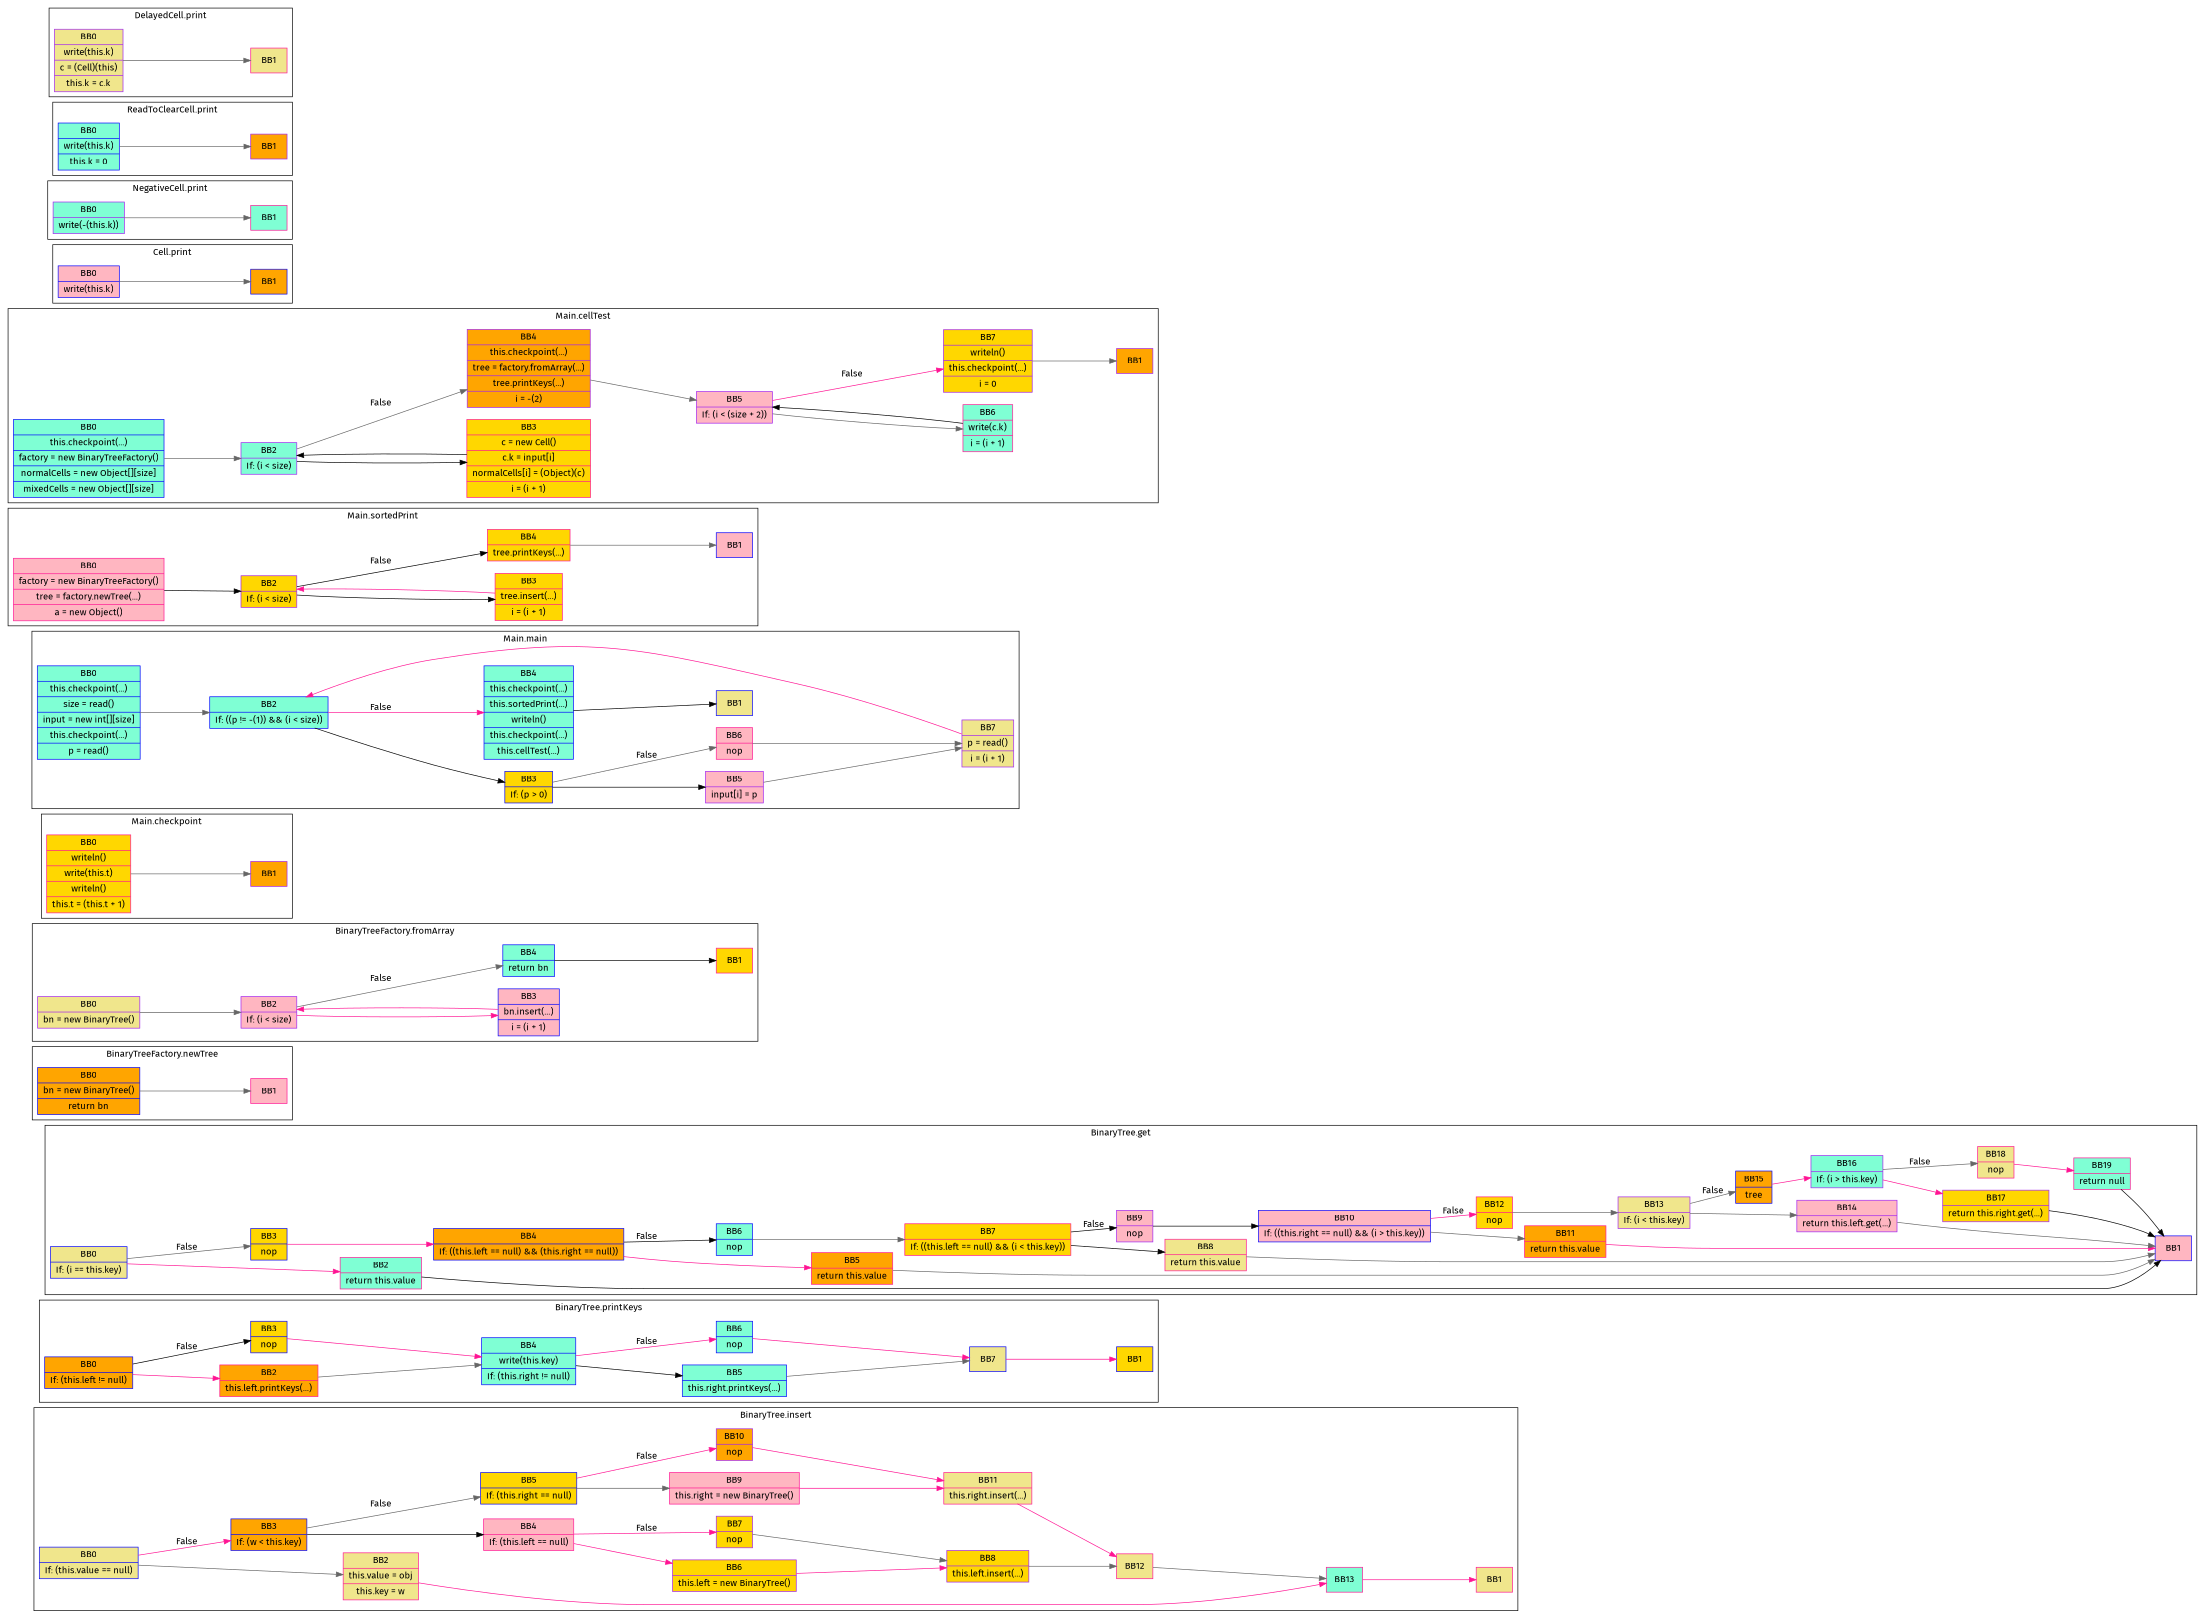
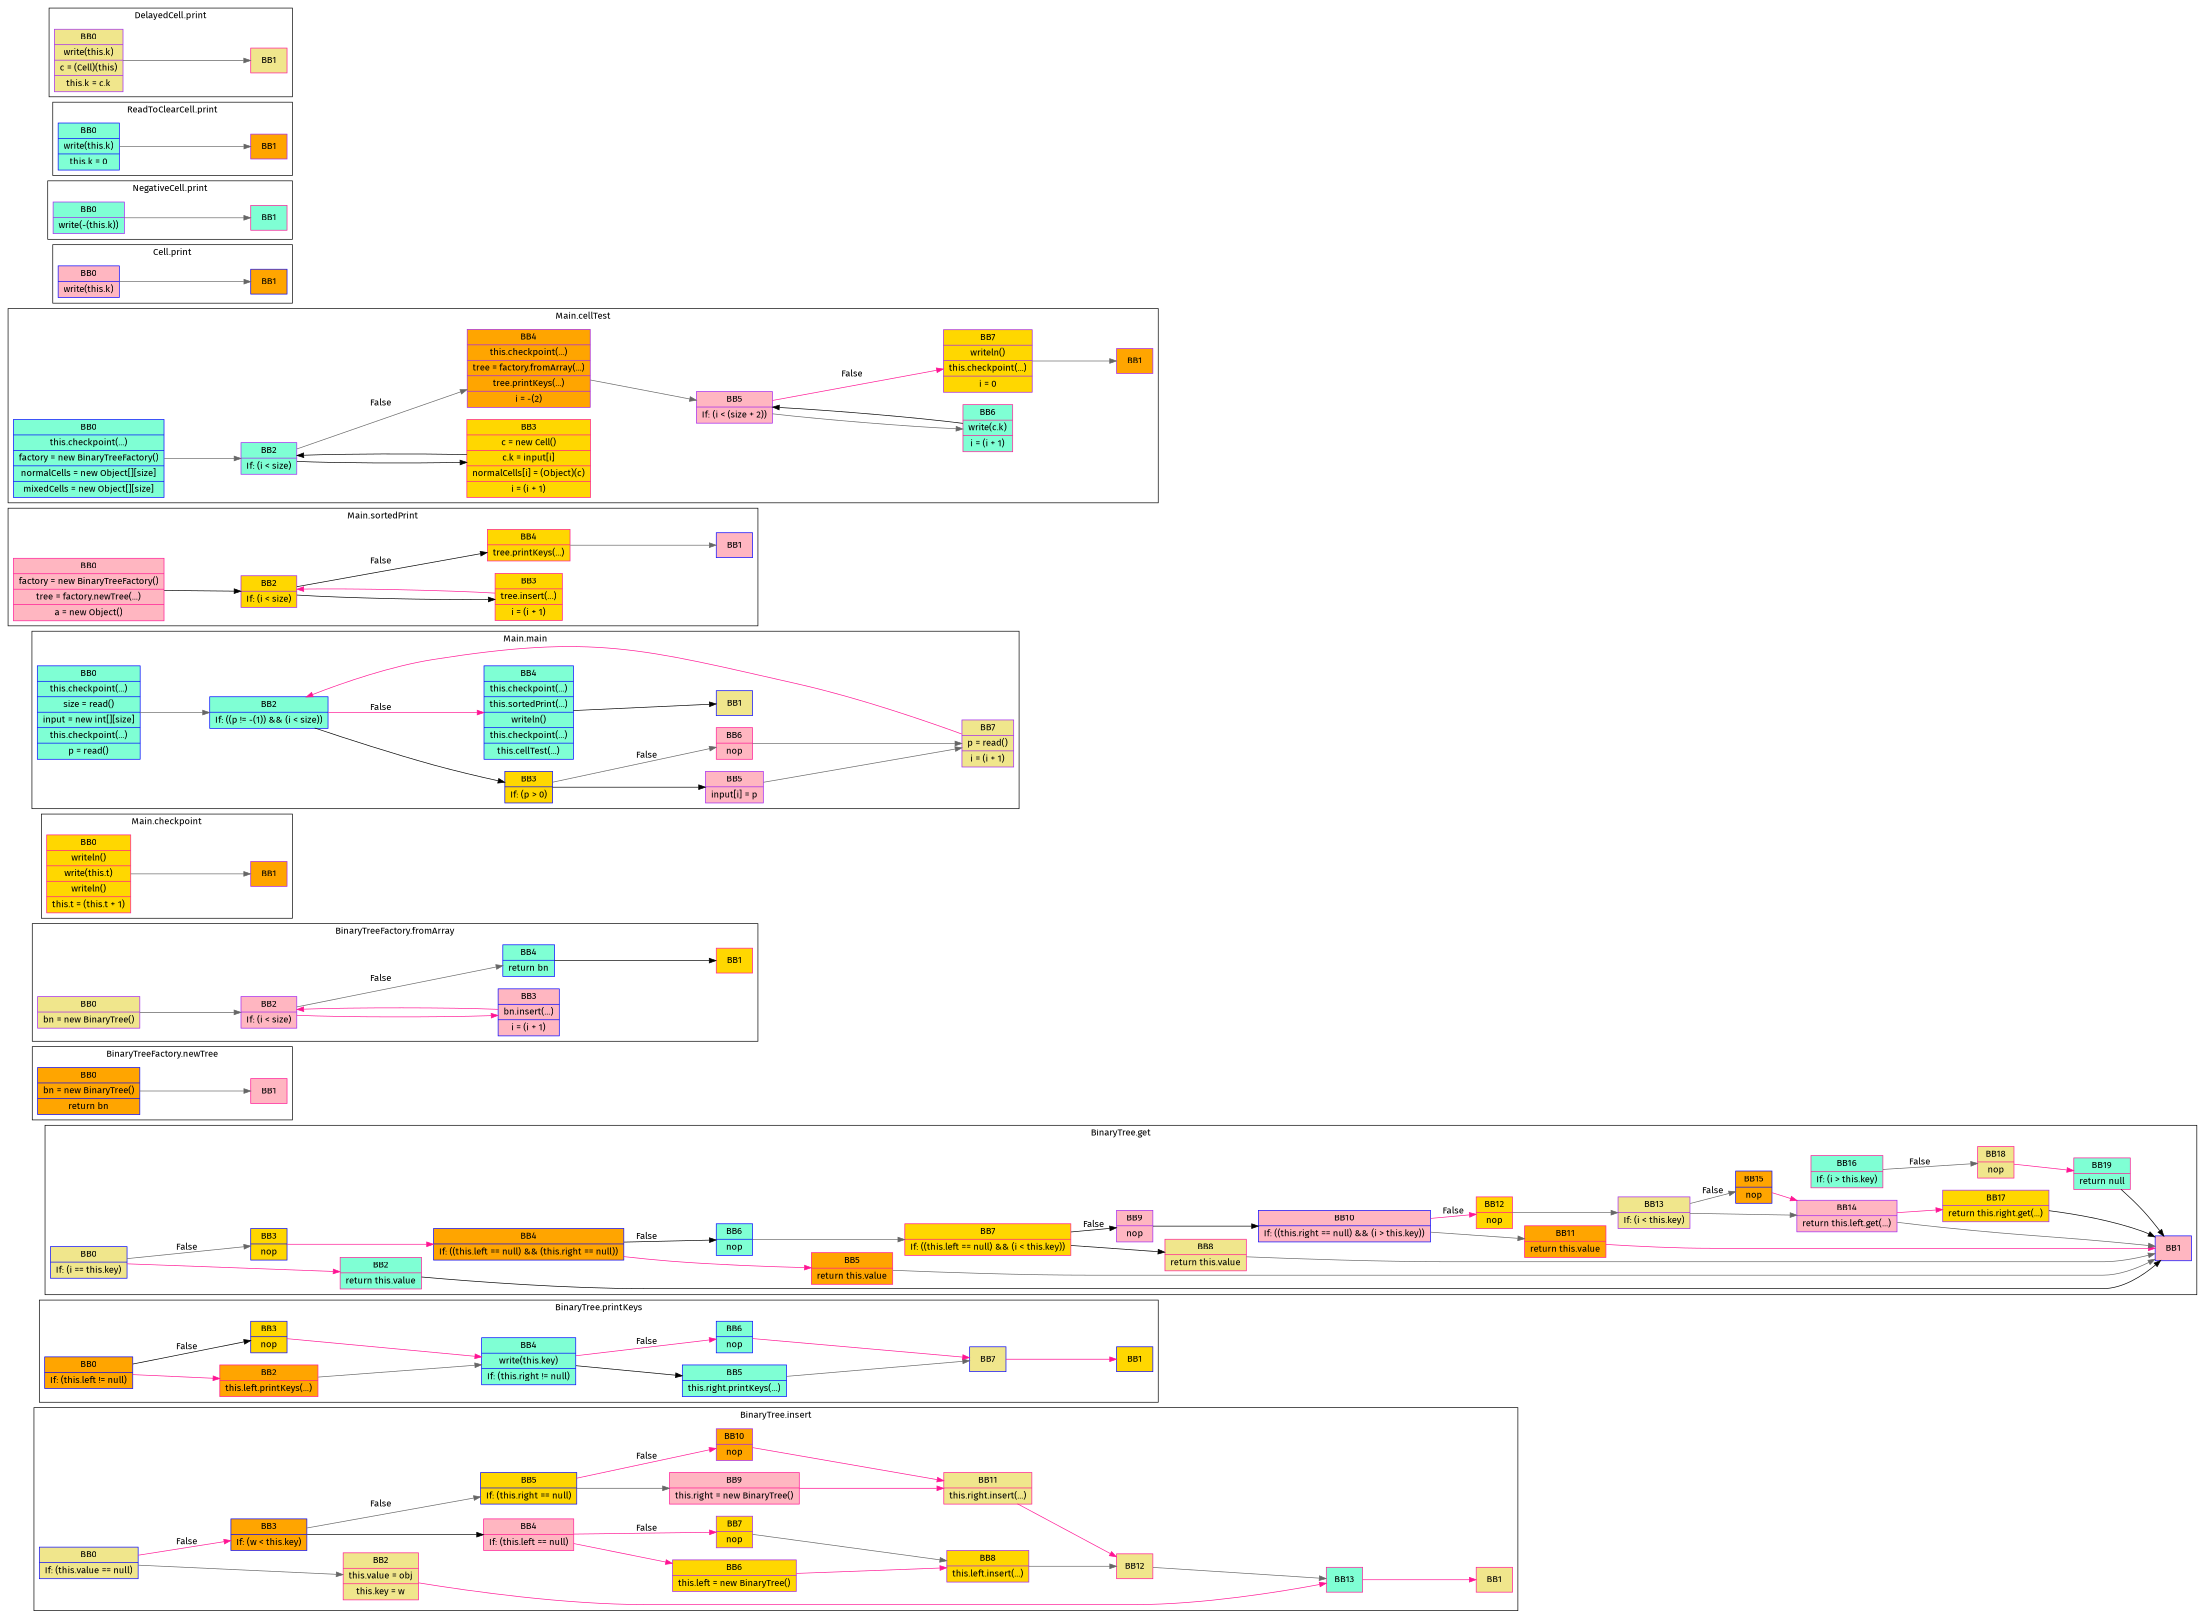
node "BB16": color purple -> deeppink
edge "BB15" -> "BB16": now "BB15" -> "BB14"
edge "BB16" -> "BB17": now "BB14" -> "BB17"
node "BB15": text "tree" -> "nop"
